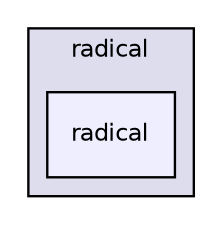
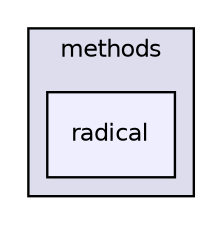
cluster "radical": label "radical" -> "methods"
